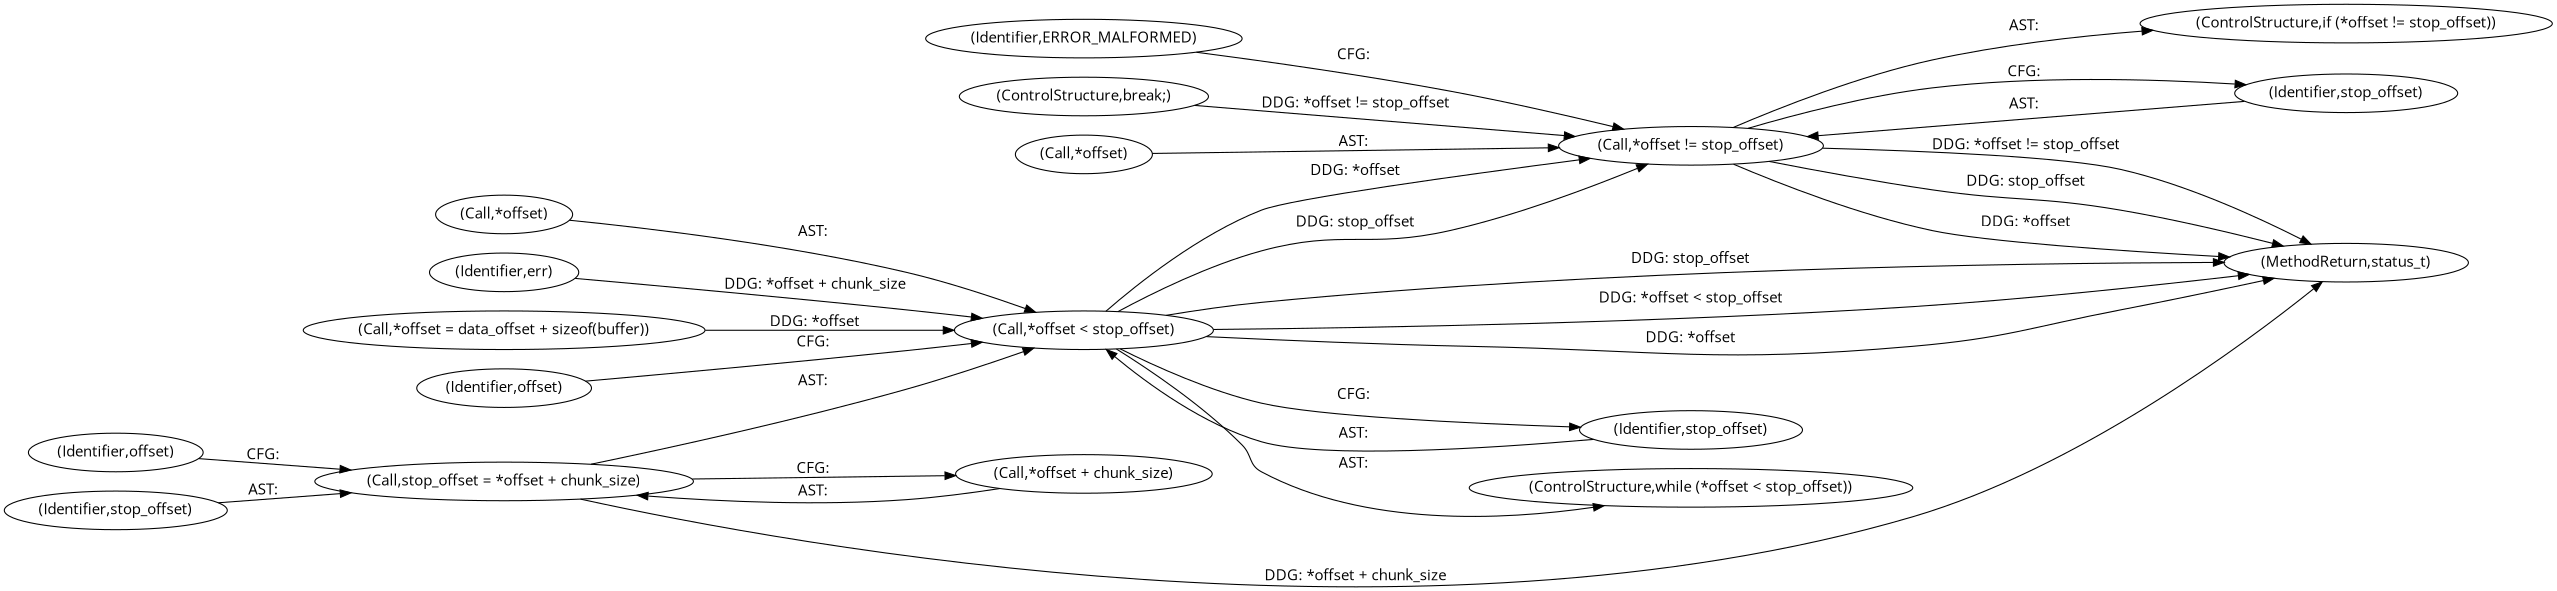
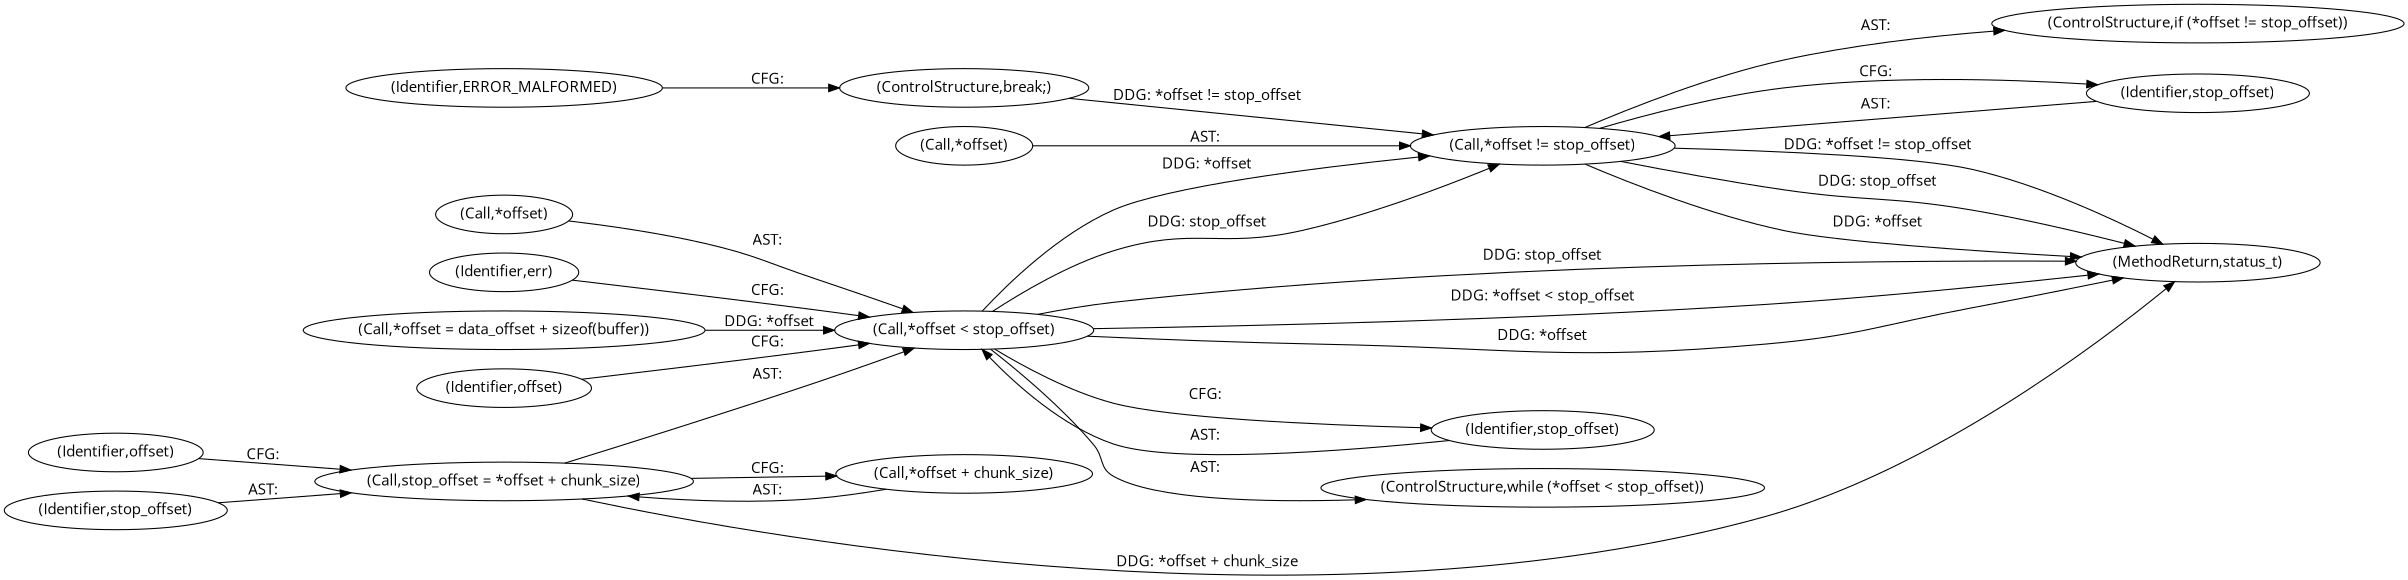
edge "(Identifier,ERROR_MALFORMED)" -> "(Call,*offset != stop_offset)": now "(Identifier,ERROR_MALFORMED)" -> "(ControlStructure,break;)"
edge "(Identifier,err)" -> "(Call,*offset < stop_offset)": label "DDG: *offset + chunk_size" -> "CFG: "
